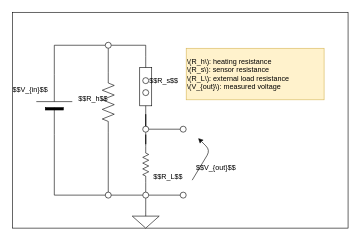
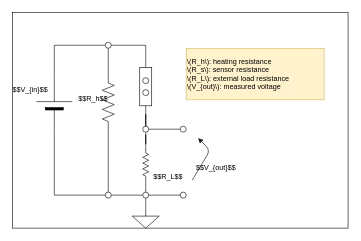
node "$$R_s$$": removed
